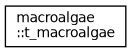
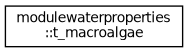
node "macroalgae ::t_macroalgae": label "macroalgae ::t_macroalgae" -> "modulewaterproperties ::t_macroalgae"
